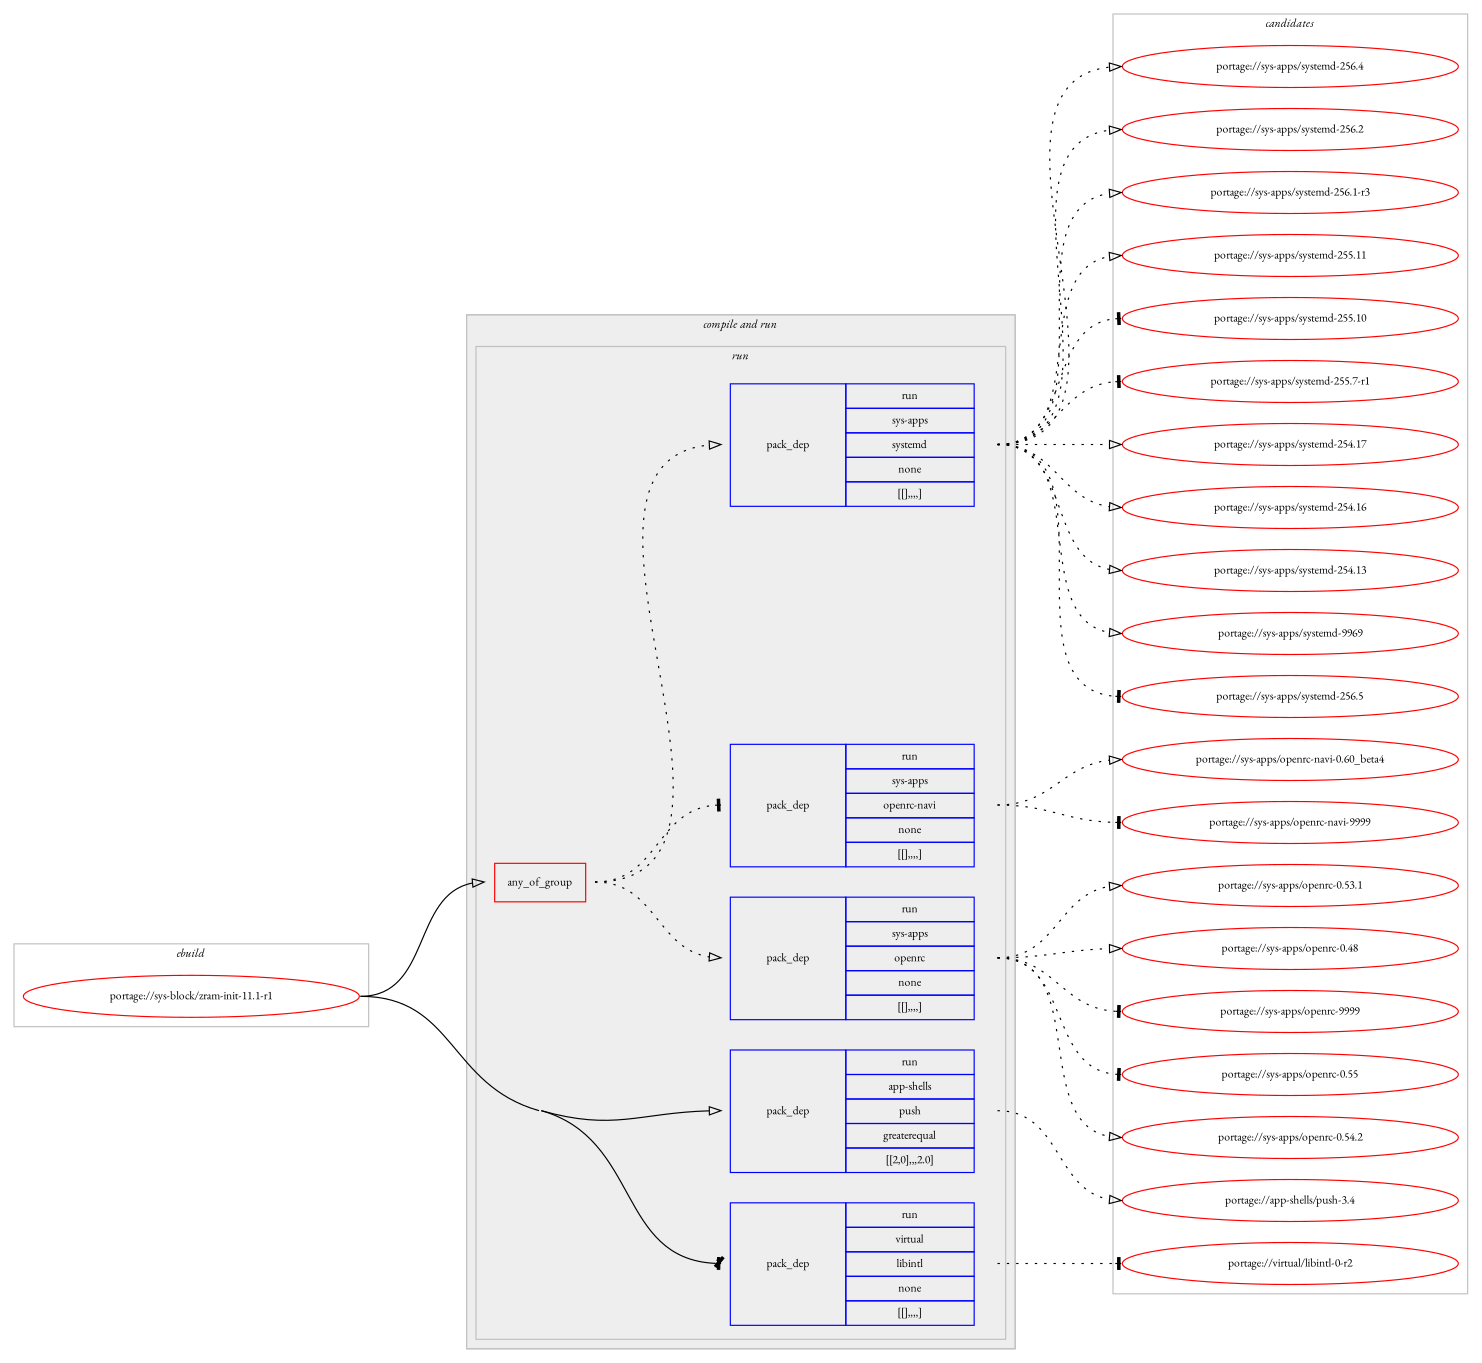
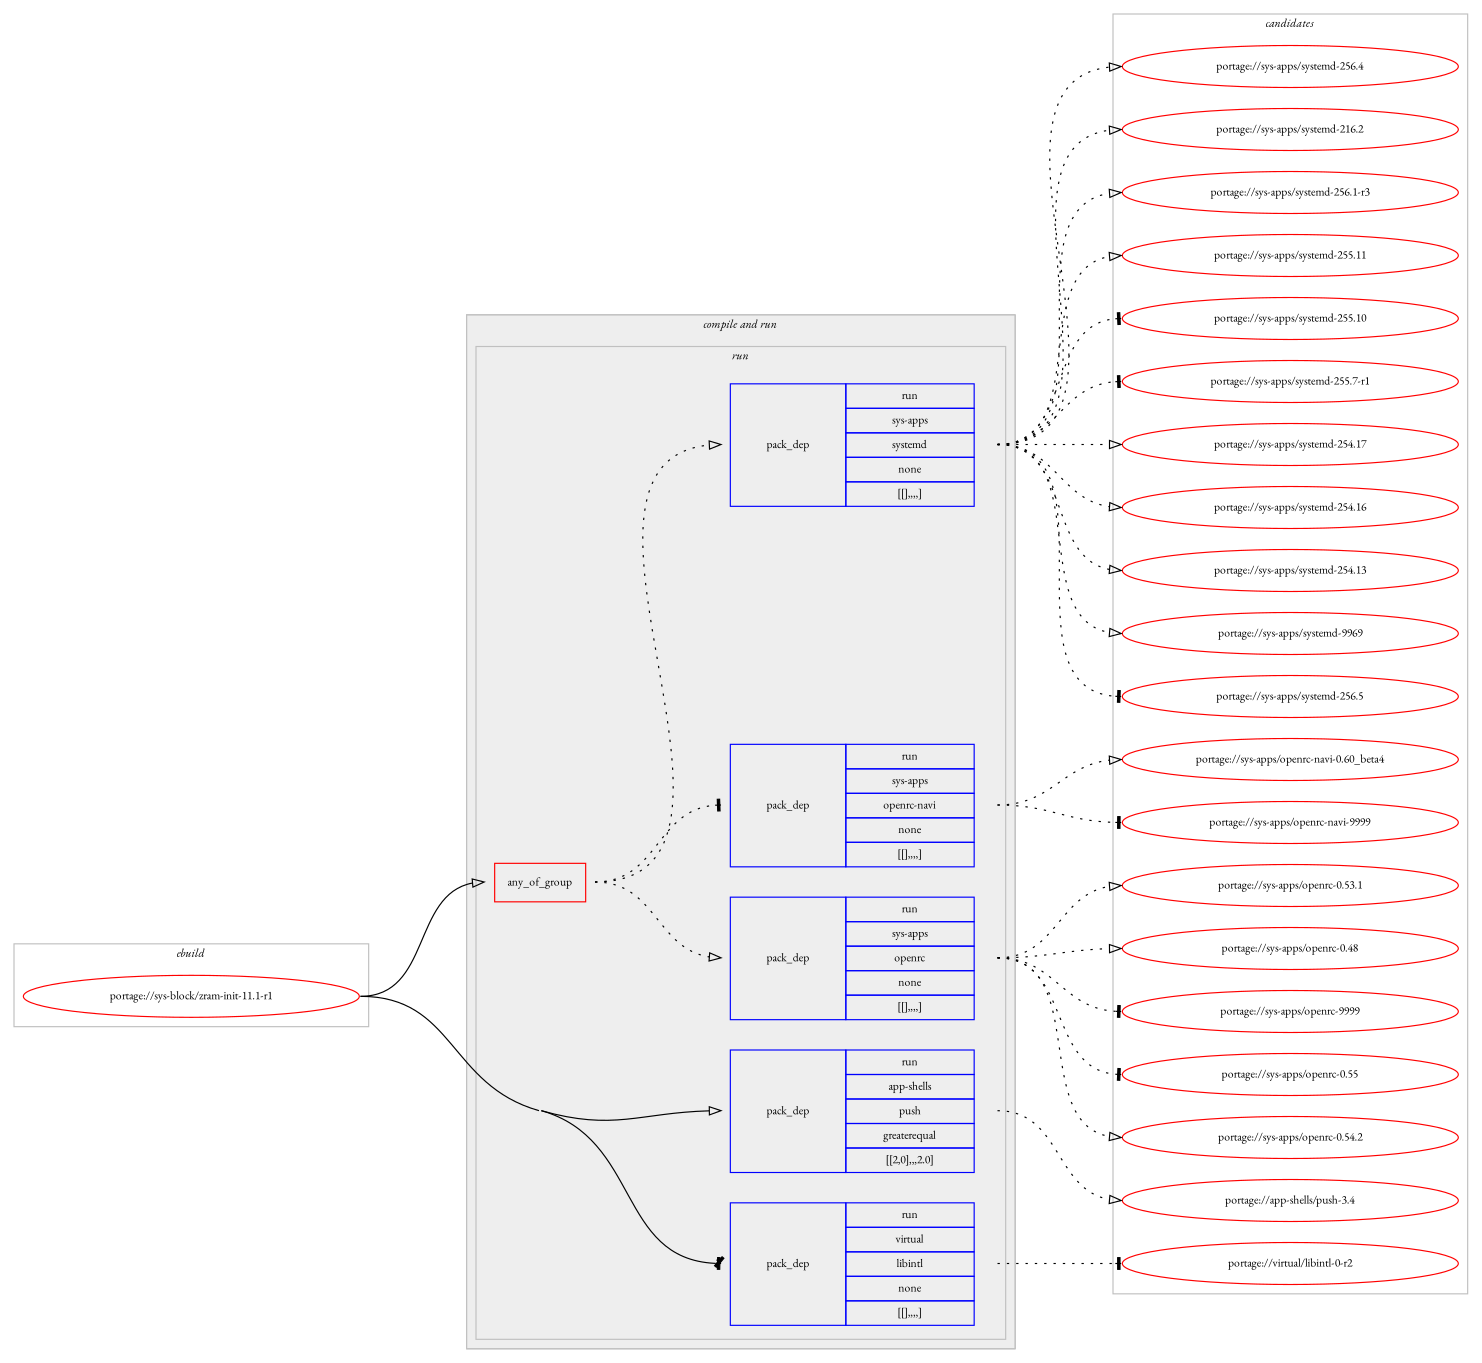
node "portage://sys-apps/systemd-256.2": label "portage://sys-apps/systemd-256.2" -> "portage://sys-apps/systemd-216.2"
